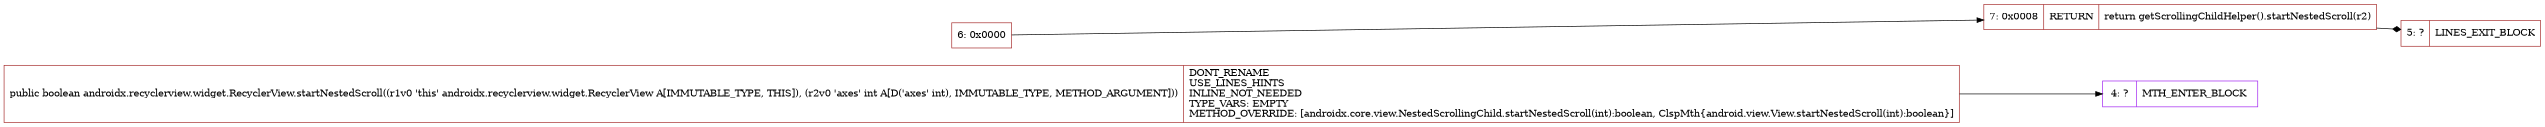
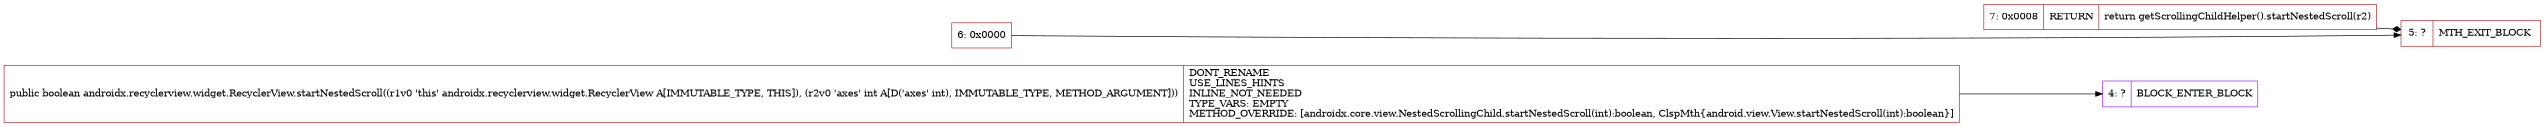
edge "6: 0x0000" -> "7: 0x0008": now "6: 0x0000" -> "5: ?"
node "5: ?": text "LINES_EXIT_BLOCK" -> "MTH_EXIT_BLOCK"
node "4: ?": text "MTH_ENTER_BLOCK" -> "BLOCK_ENTER_BLOCK"
